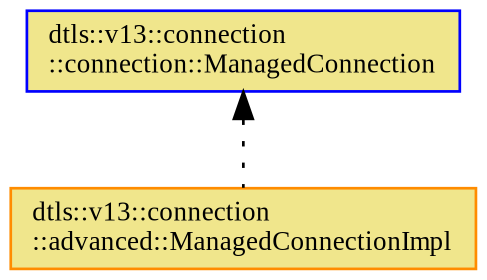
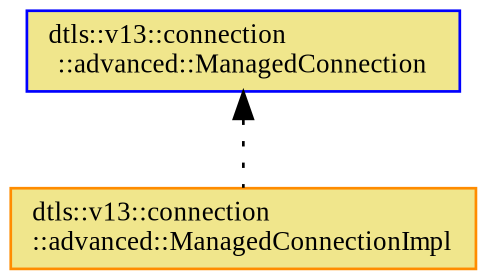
node "dtls::v13::connection ::connection::ManagedConnection": label "dtls::v13::connection ::connection::ManagedConnection" -> "dtls::v13::connection ::advanced::ManagedConnection"
